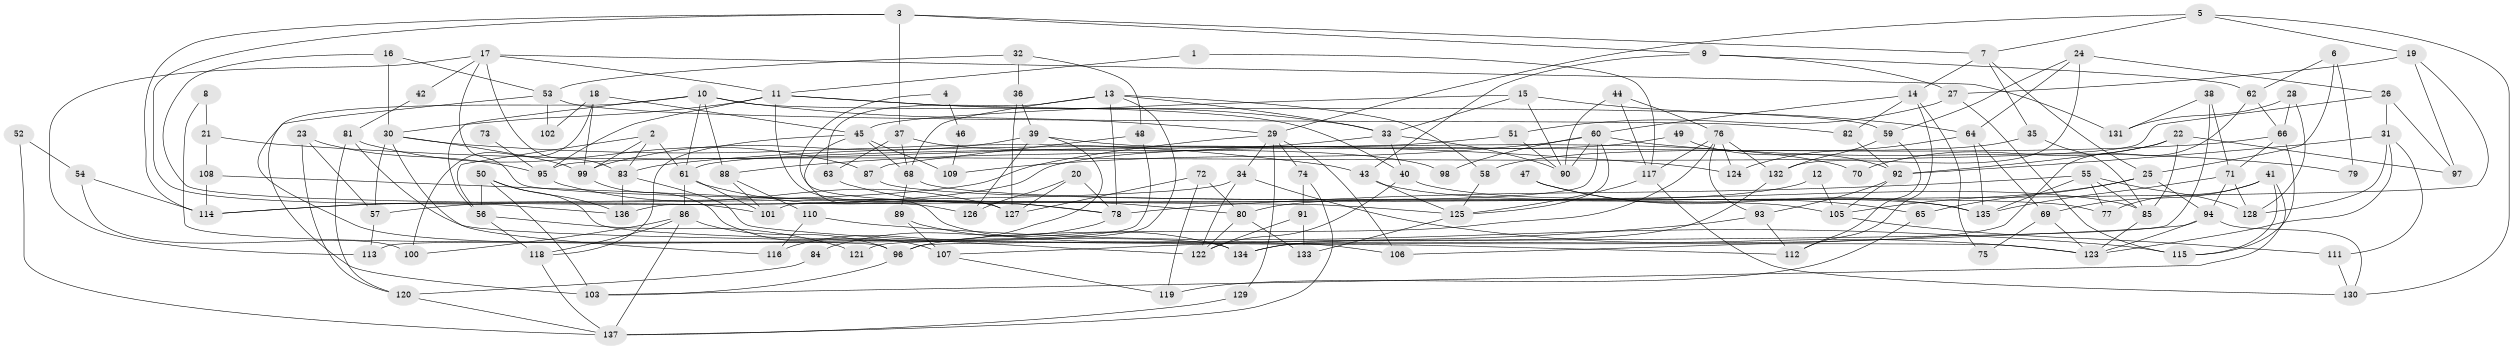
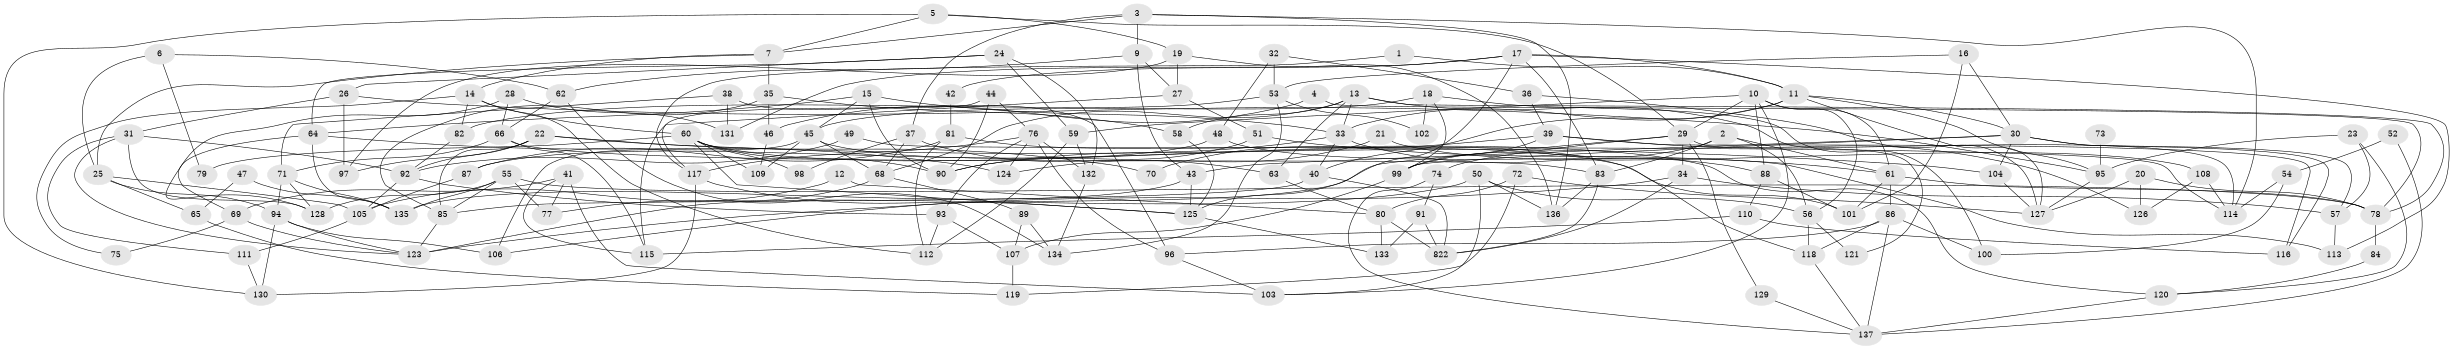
node "8": removed
edge "35" -- "46": added
node "104": added
node "122": label "122" -> "822"
